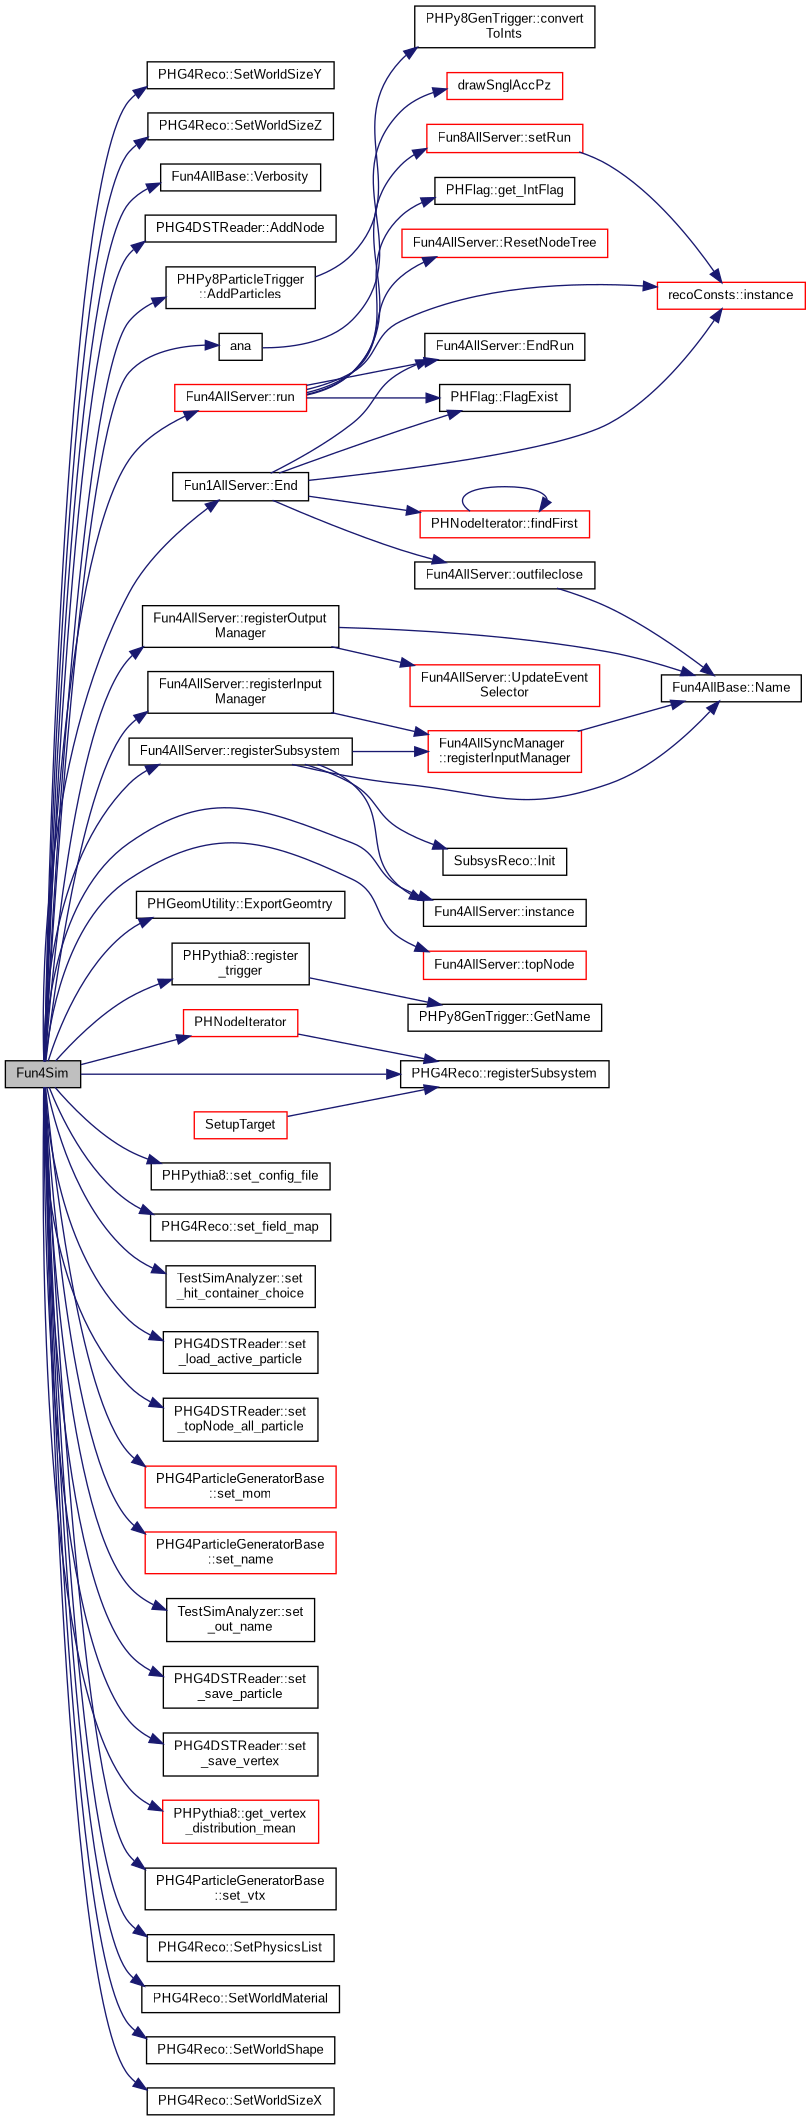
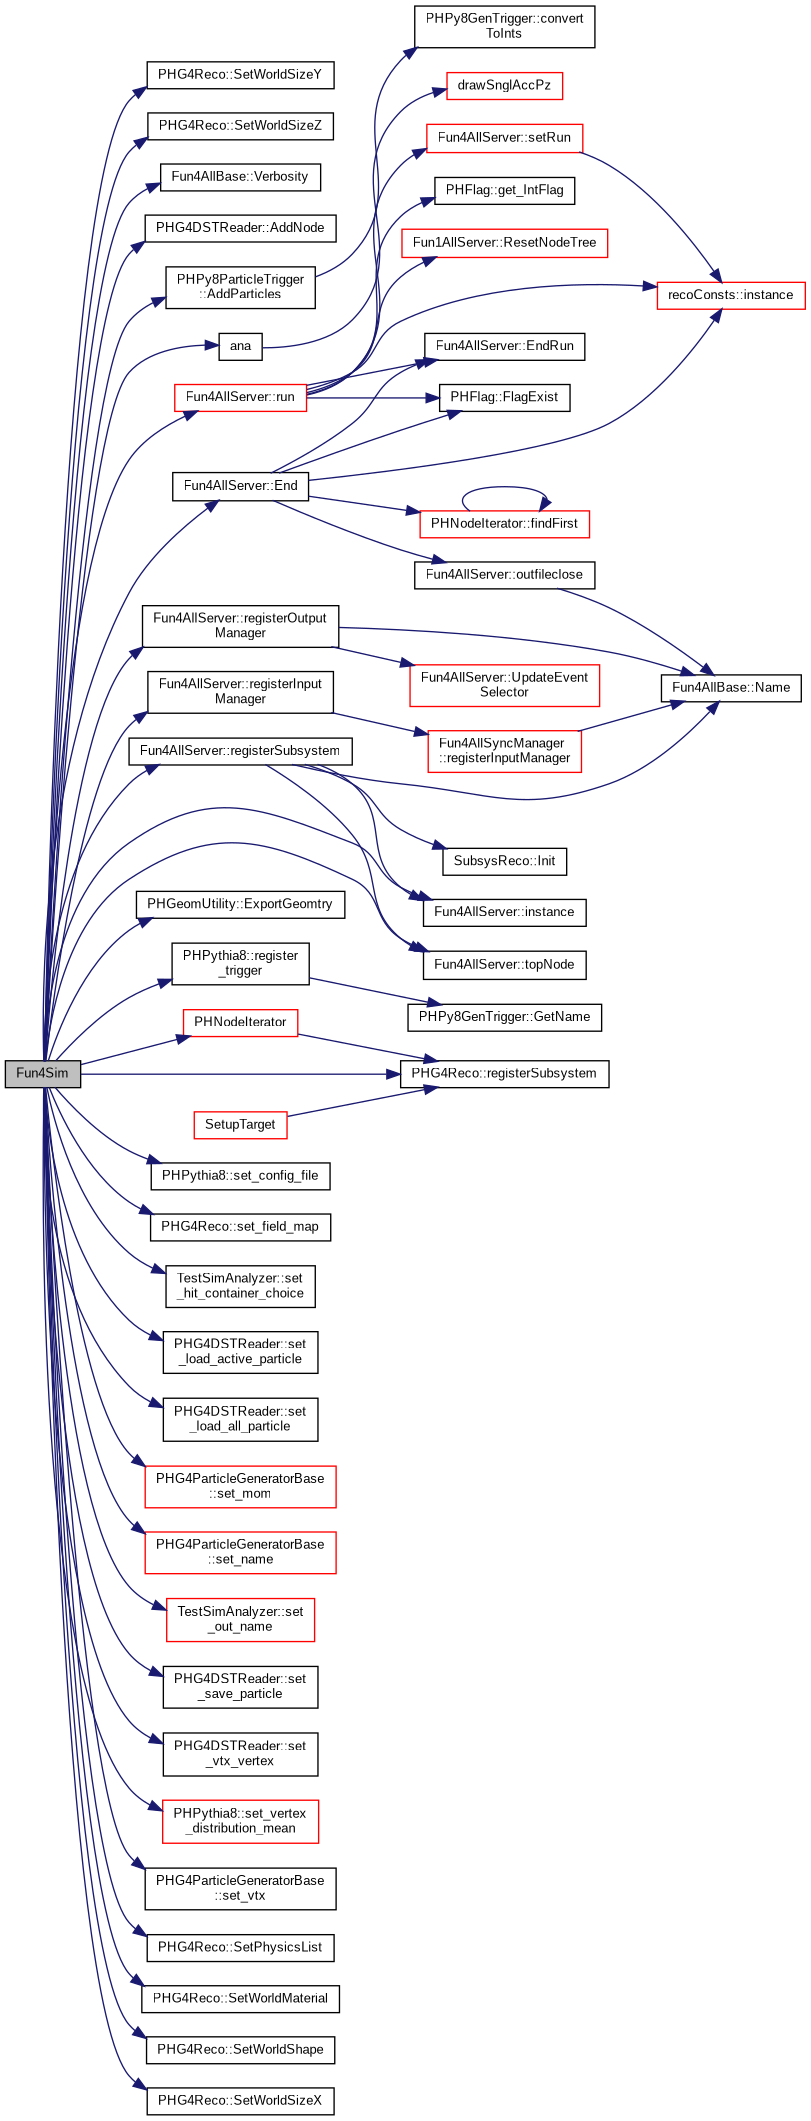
node "Fun8AllServer::setRun": label "Fun8AllServer::setRun" -> "Fun4AllServer::setRun"
node "Fun4AllServer::ResetNodeTree": label "Fun4AllServer::ResetNodeTree" -> "Fun1AllServer::ResetNodeTree"
node "Fun1AllServer::End": label "Fun1AllServer::End" -> "Fun4AllServer::End"
edge "Fun4AllServer::registerSubsystem" -> "Fun4AllSyncManager ::registerInputManager": now "Fun4AllServer::registerSubsystem" -> "Fun4AllServer::topNode"
node "Fun4AllServer::topNode": color red -> black
node "PHG4DSTReader::set _topNode_all_particle": label "PHG4DSTReader::set _topNode_all_particle" -> "PHG4DSTReader::set _load_all_particle"
node "TestSimAnalyzer::set _out_name": color black -> red
node "PHG4DSTReader::set _save_vertex": label "PHG4DSTReader::set _save_vertex" -> "PHG4DSTReader::set _vtx_vertex"
node "PHPythia8::get_vertex _distribution_mean": label "PHPythia8::get_vertex _distribution_mean" -> "PHPythia8::set_vertex _distribution_mean"
